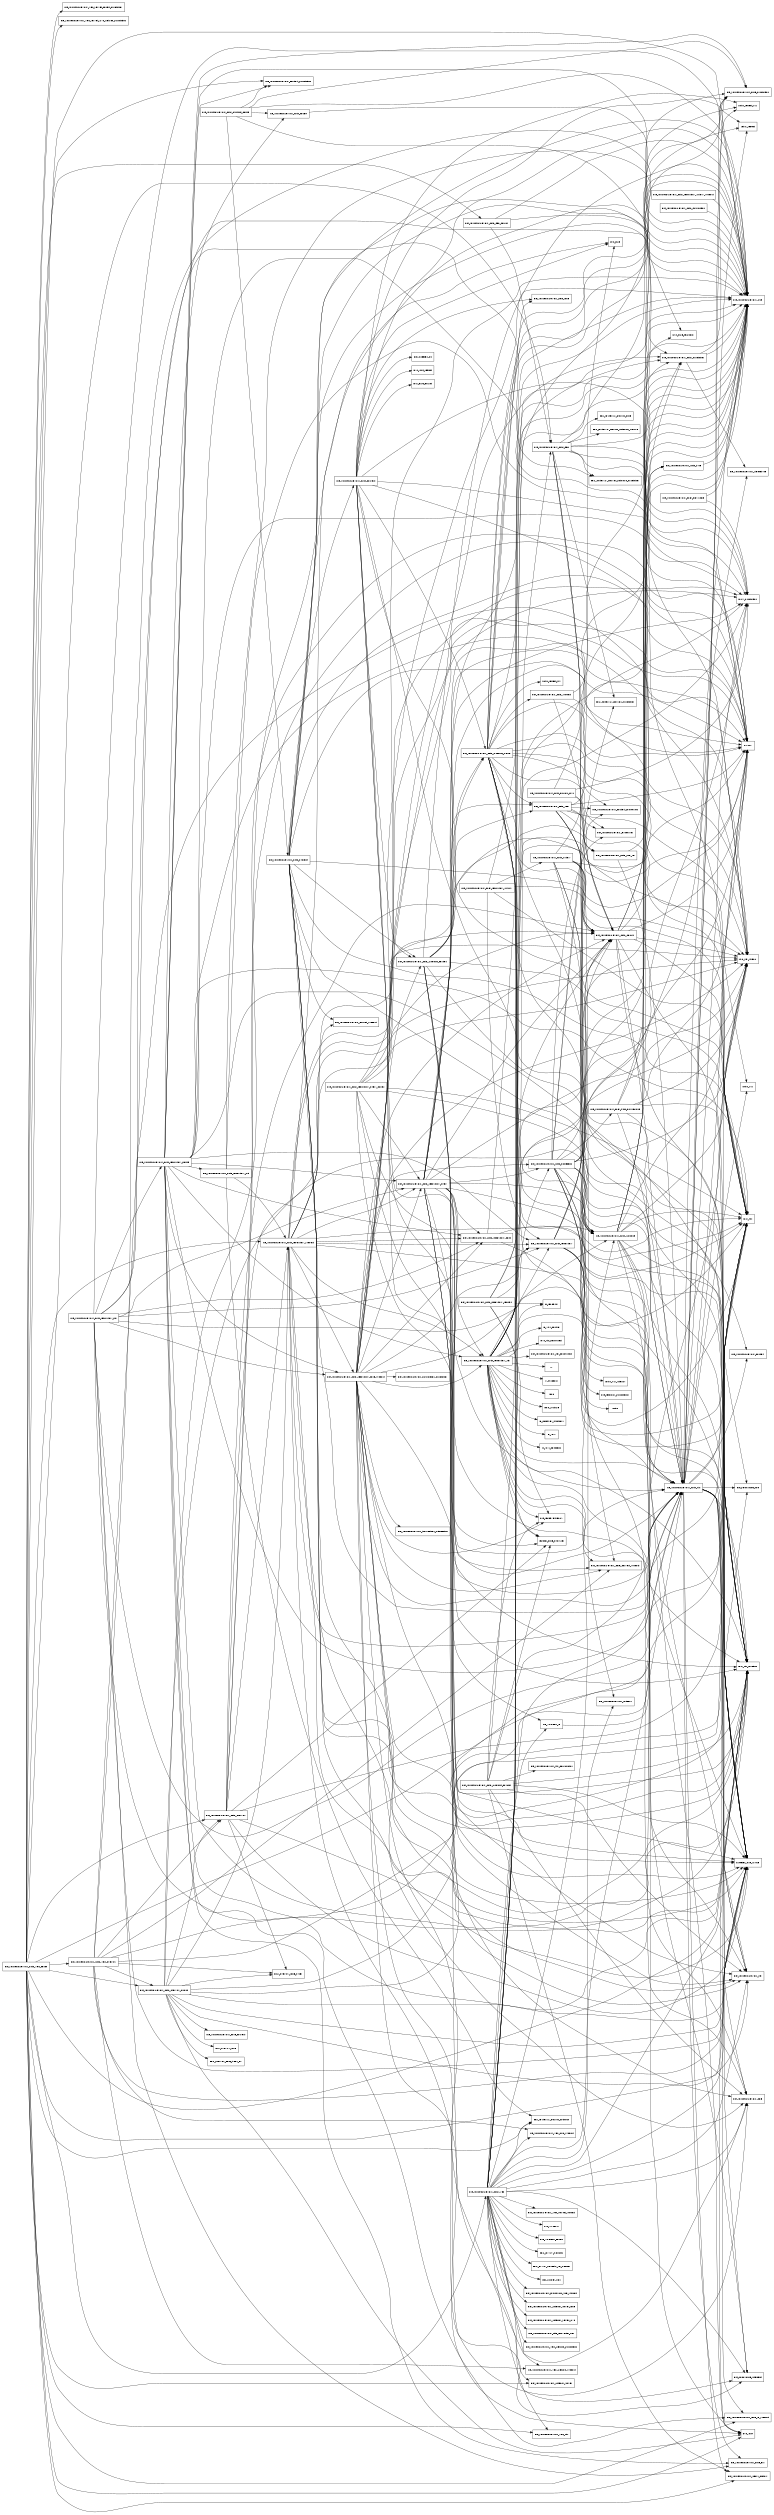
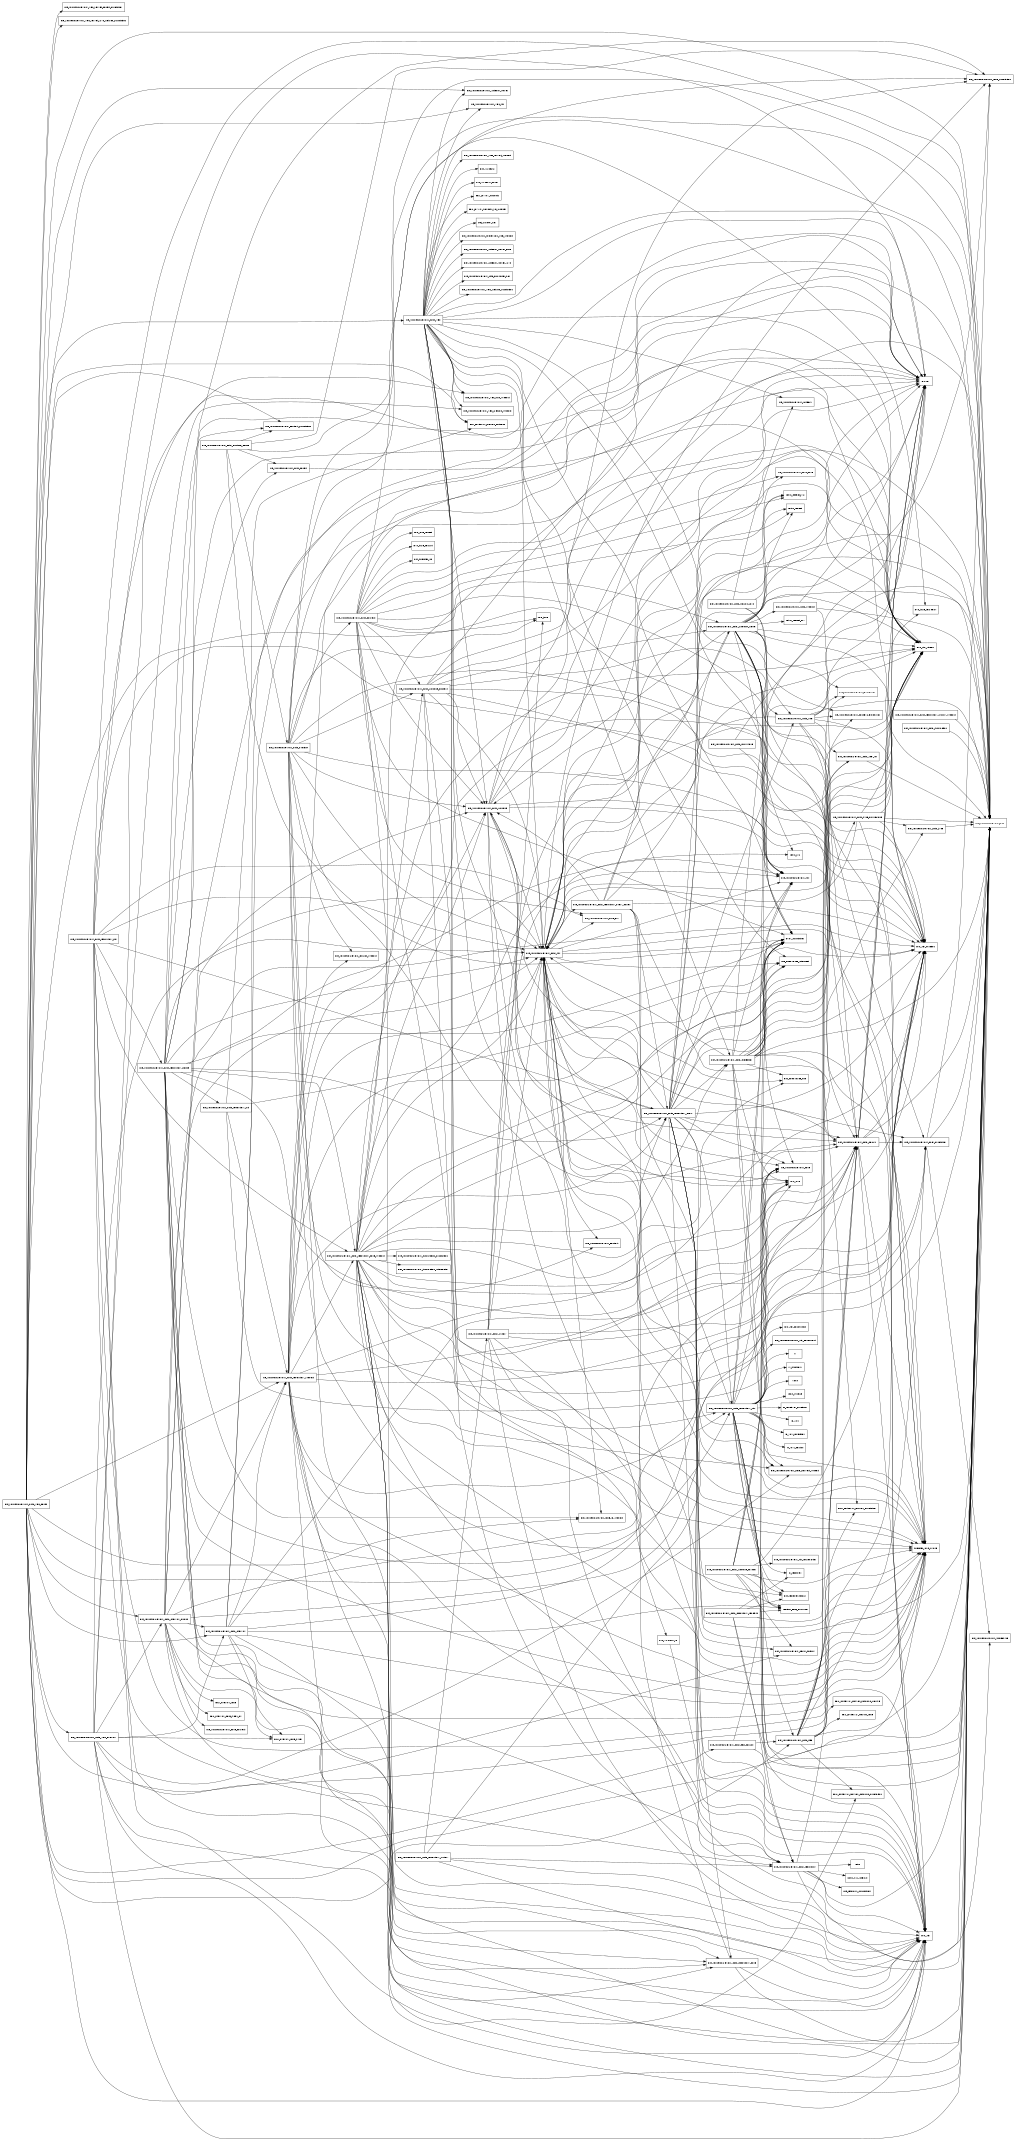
edge "org_springframework_data_repository_core_support" -> "org_xmlbeam_io": now "org_springframework_data_repository_core_support" -> "java_util"
edge "org_springframework_data_repository_query_parser" -> "org_springframework_data_util": reversed
